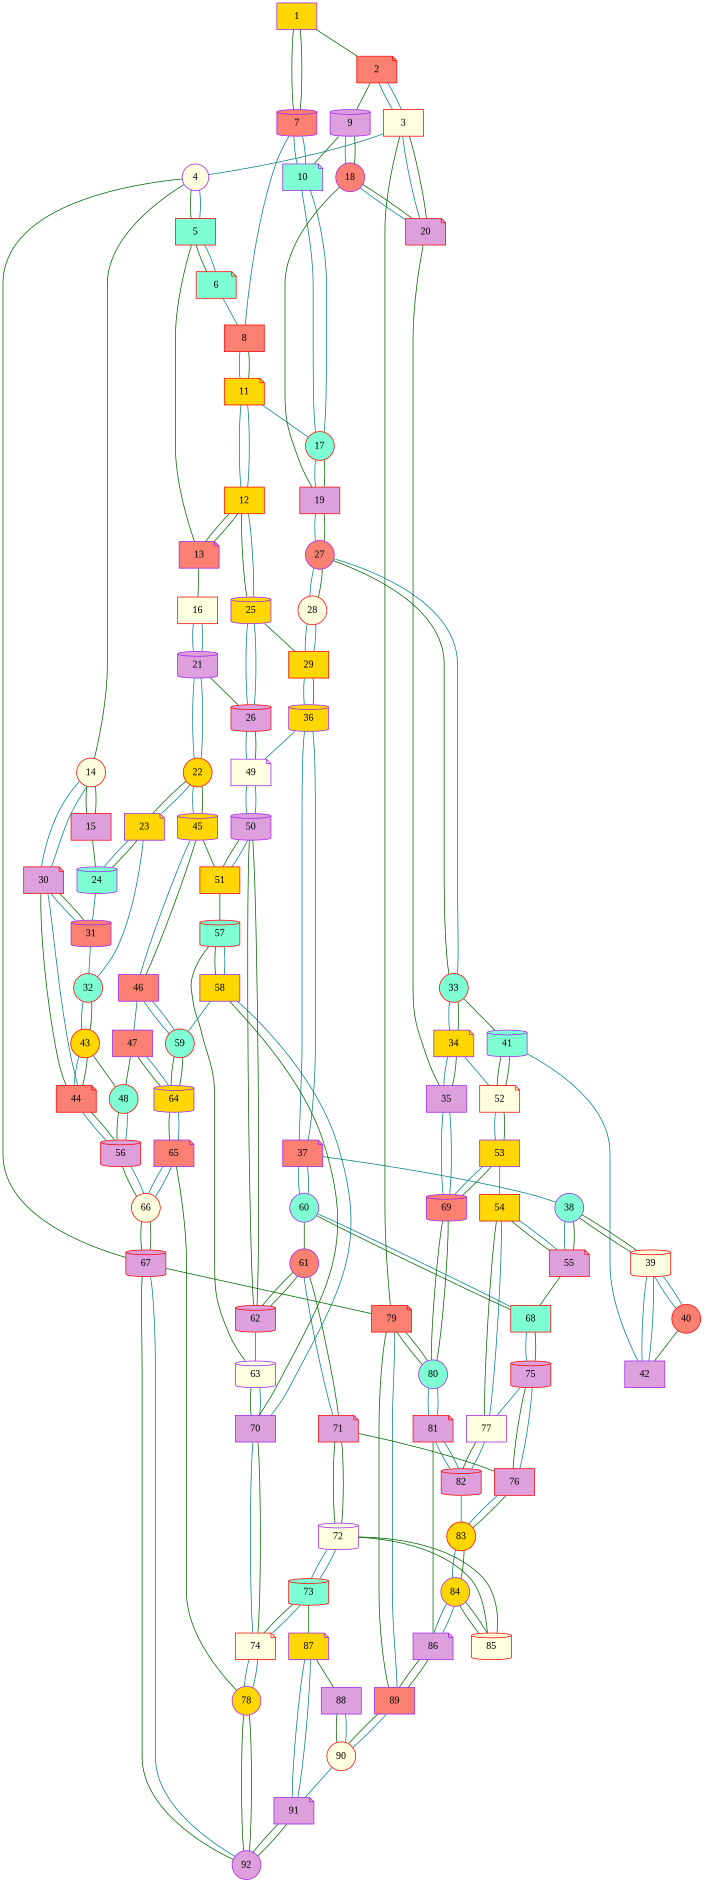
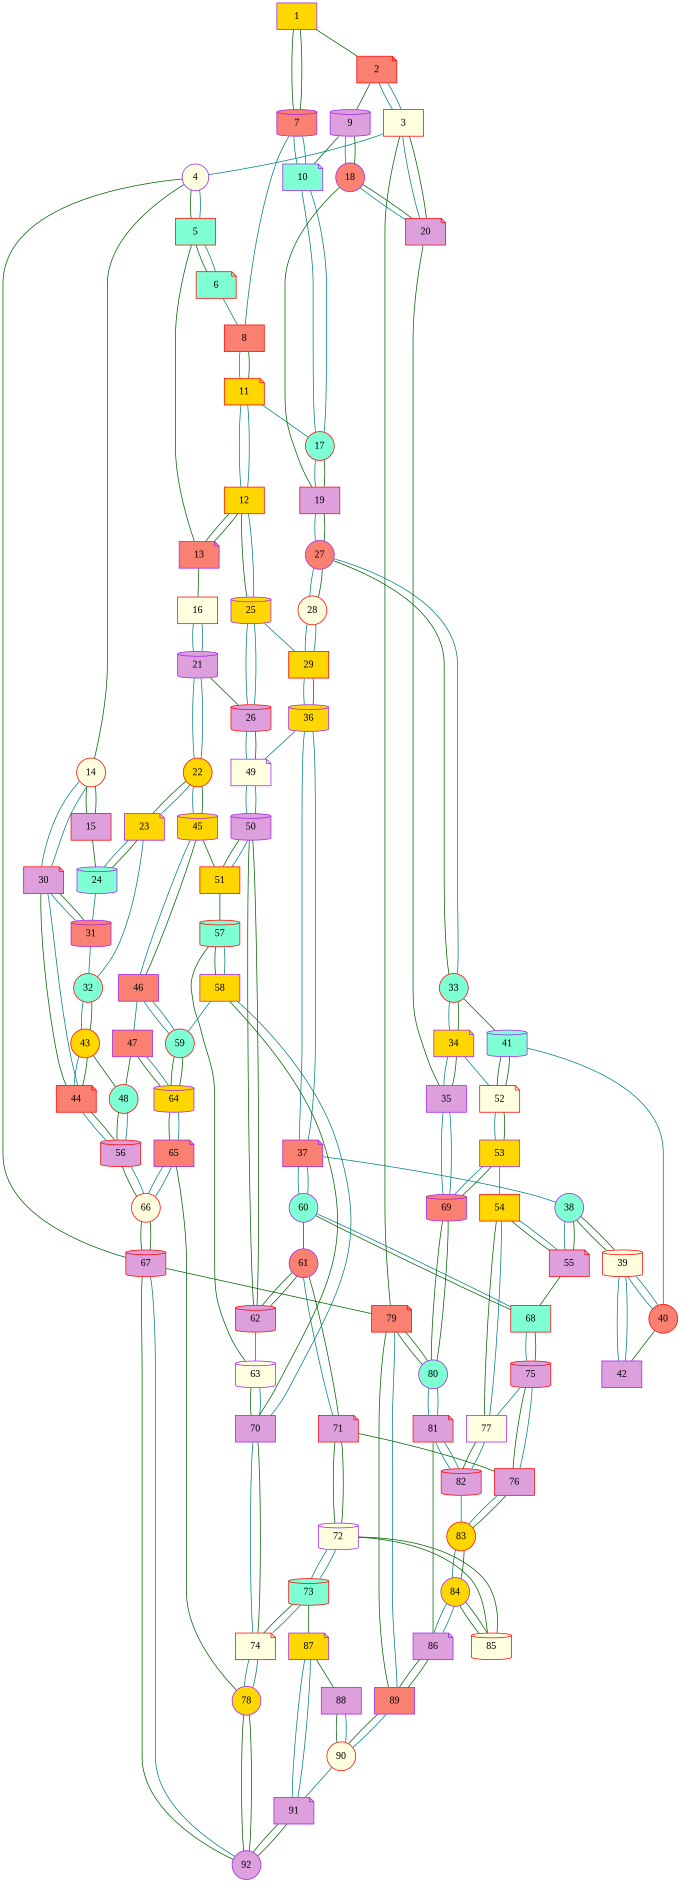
edge "25" -- "29": color darkgreen -> teal
edge "41" -- "42": now "41" -- "40"
